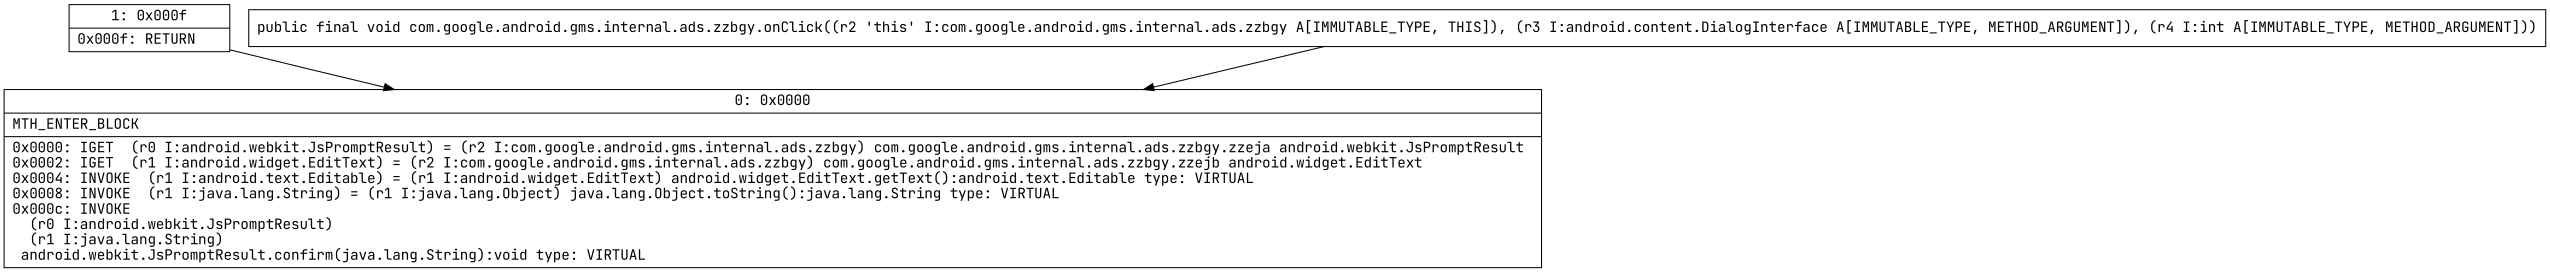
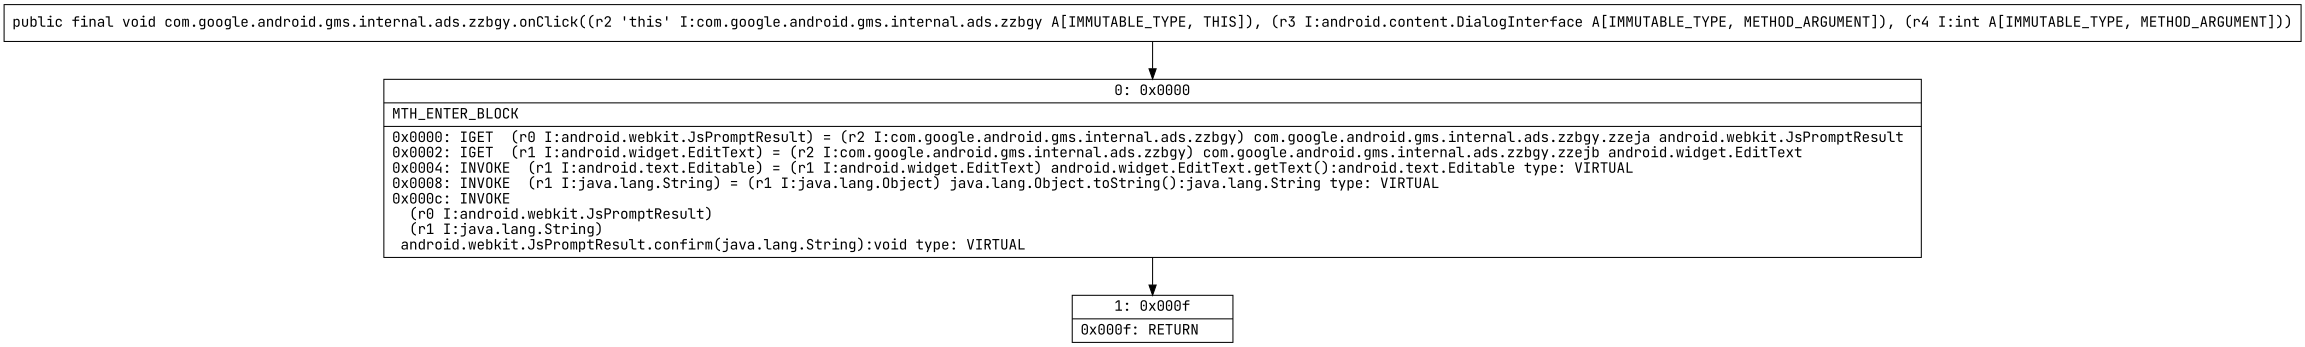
edge "1: 0x000f" -> "0: 0x0000": reversed
